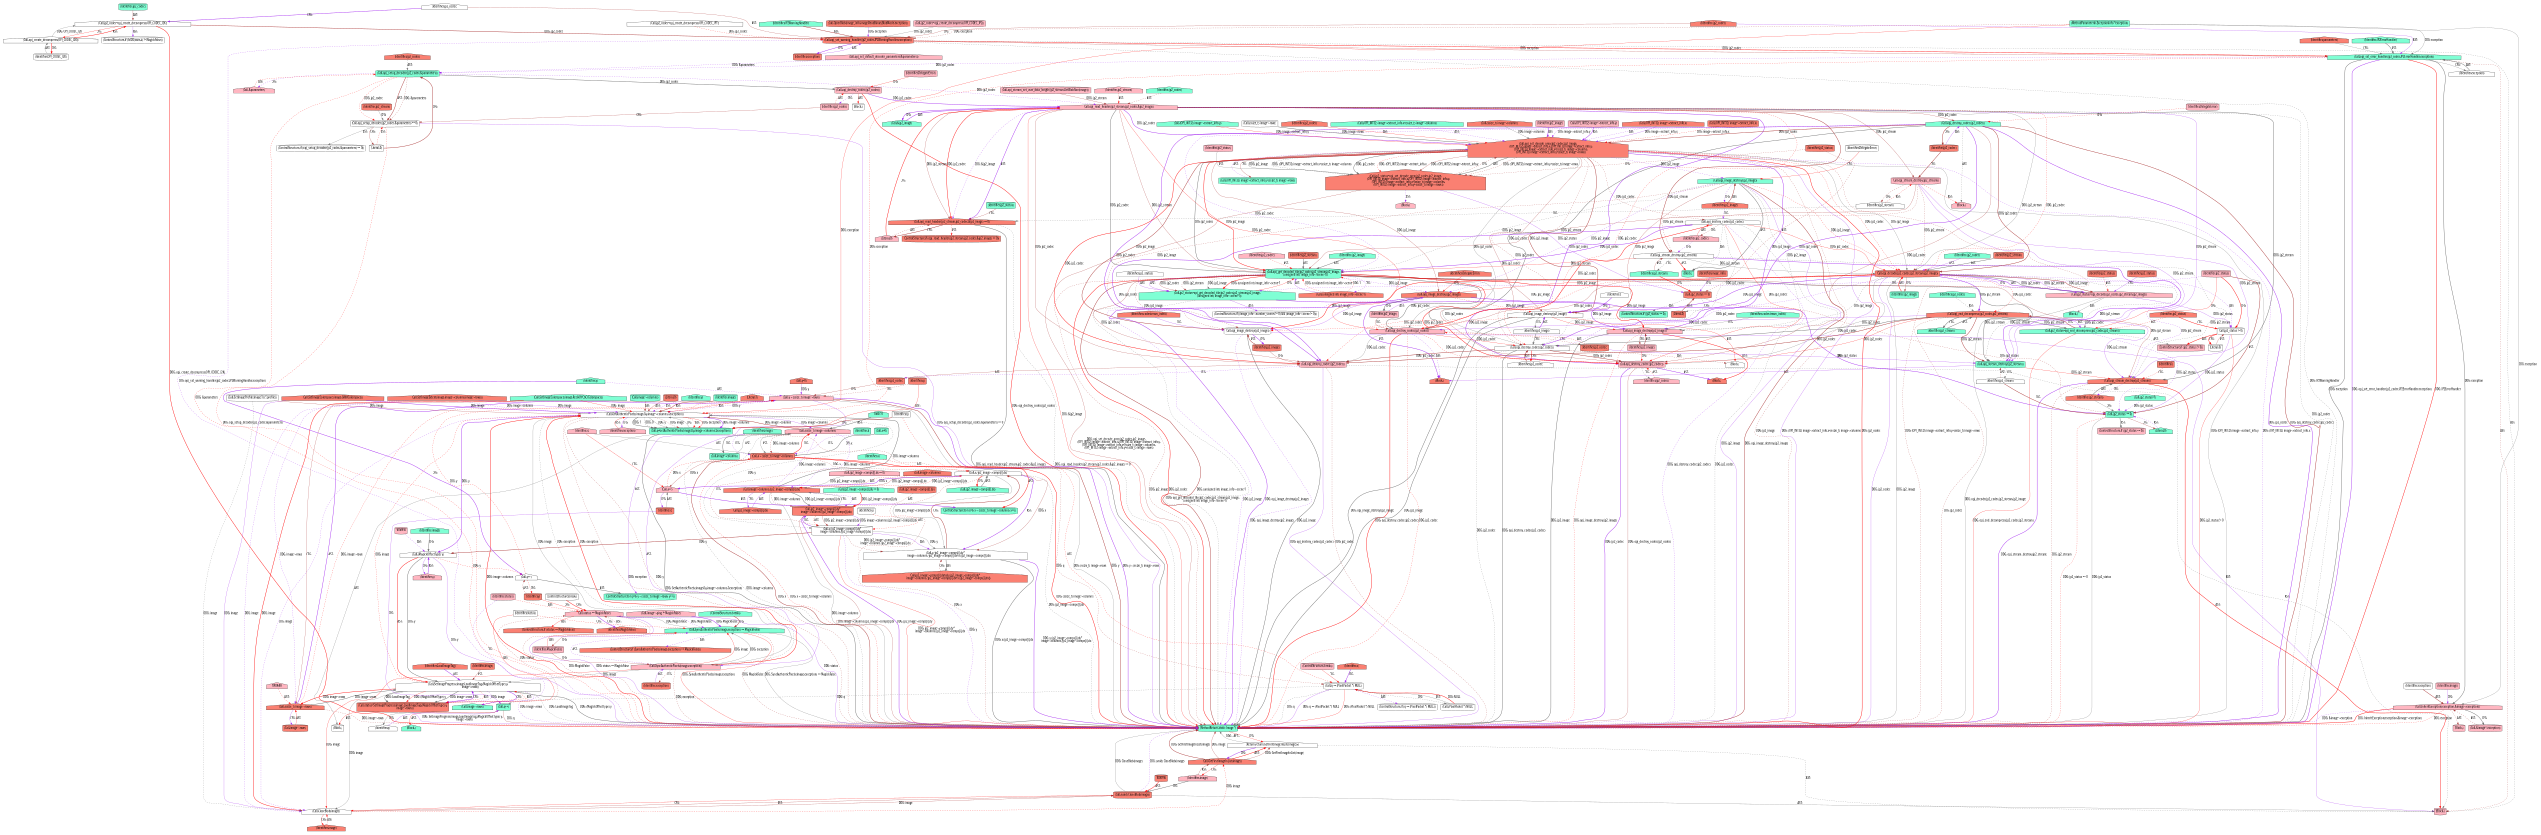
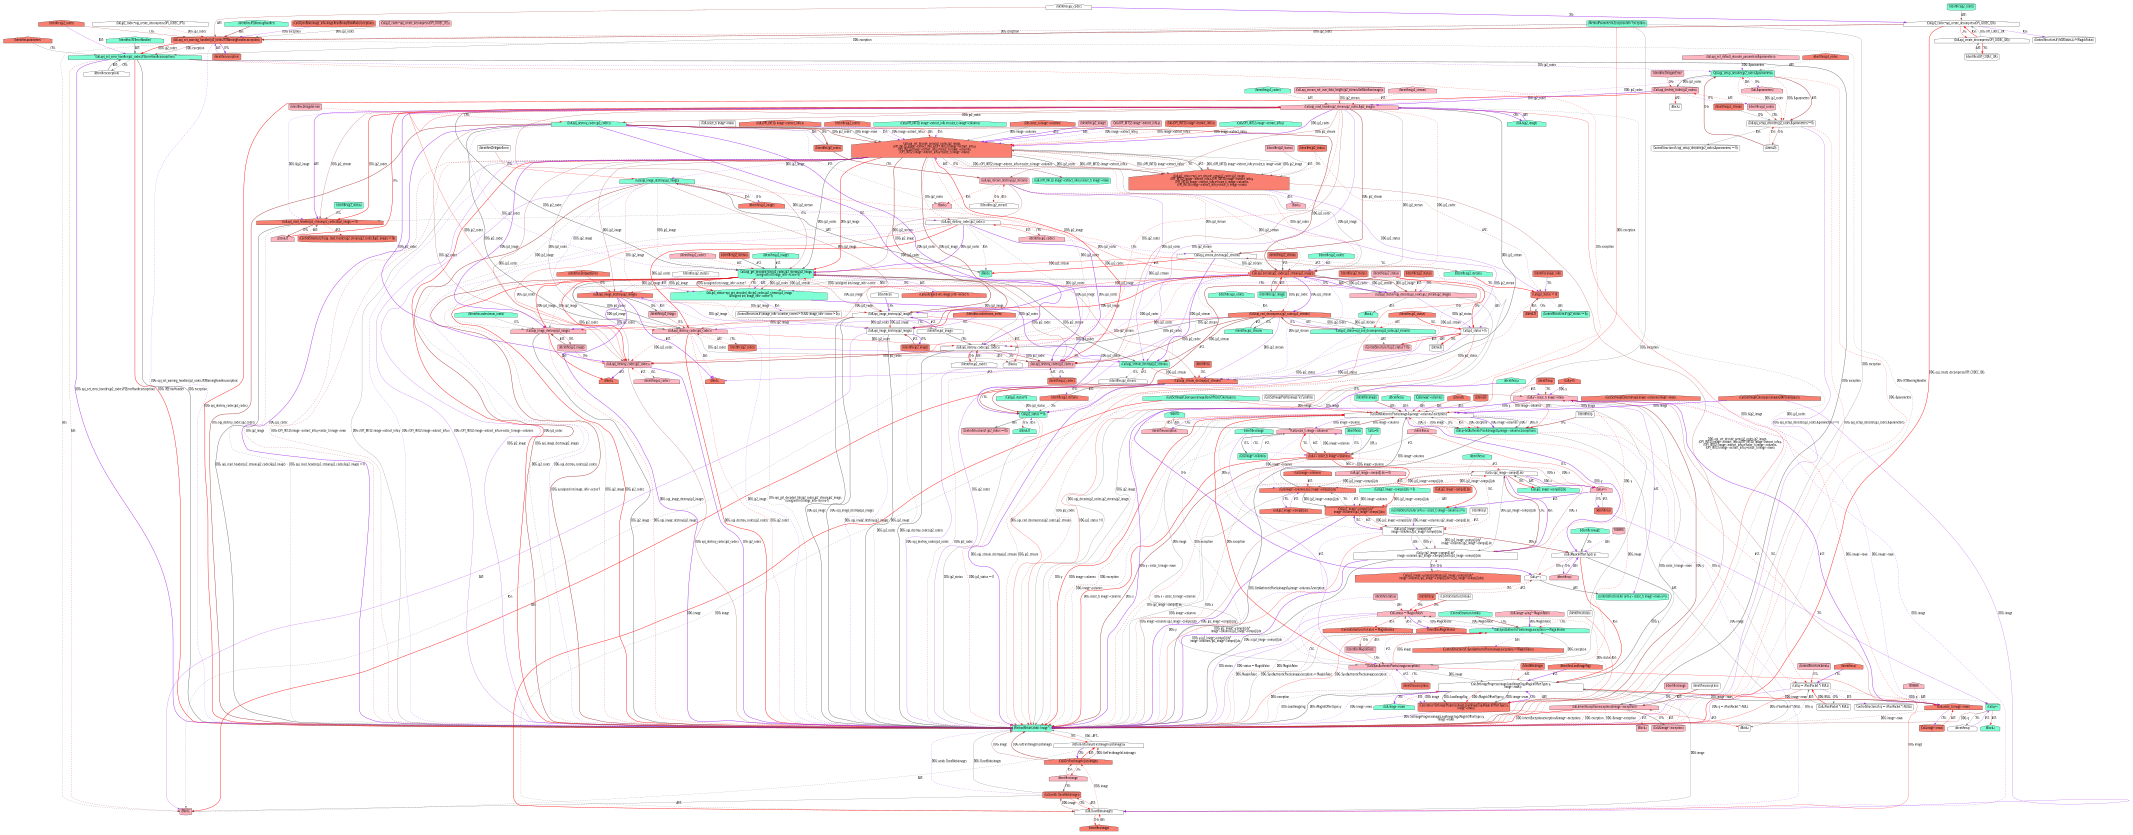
edge "(MethodParameterIn,ExceptionInfo *exception)" -> "(Call,SyncAuthenticPixels(image,exception))": added, label "DDG: exception"
edge "(Call,(MagickOffsetType) y)" -> "(MethodReturn,static Image *)": removed, label "DDG: y"
node "1000936": removed
